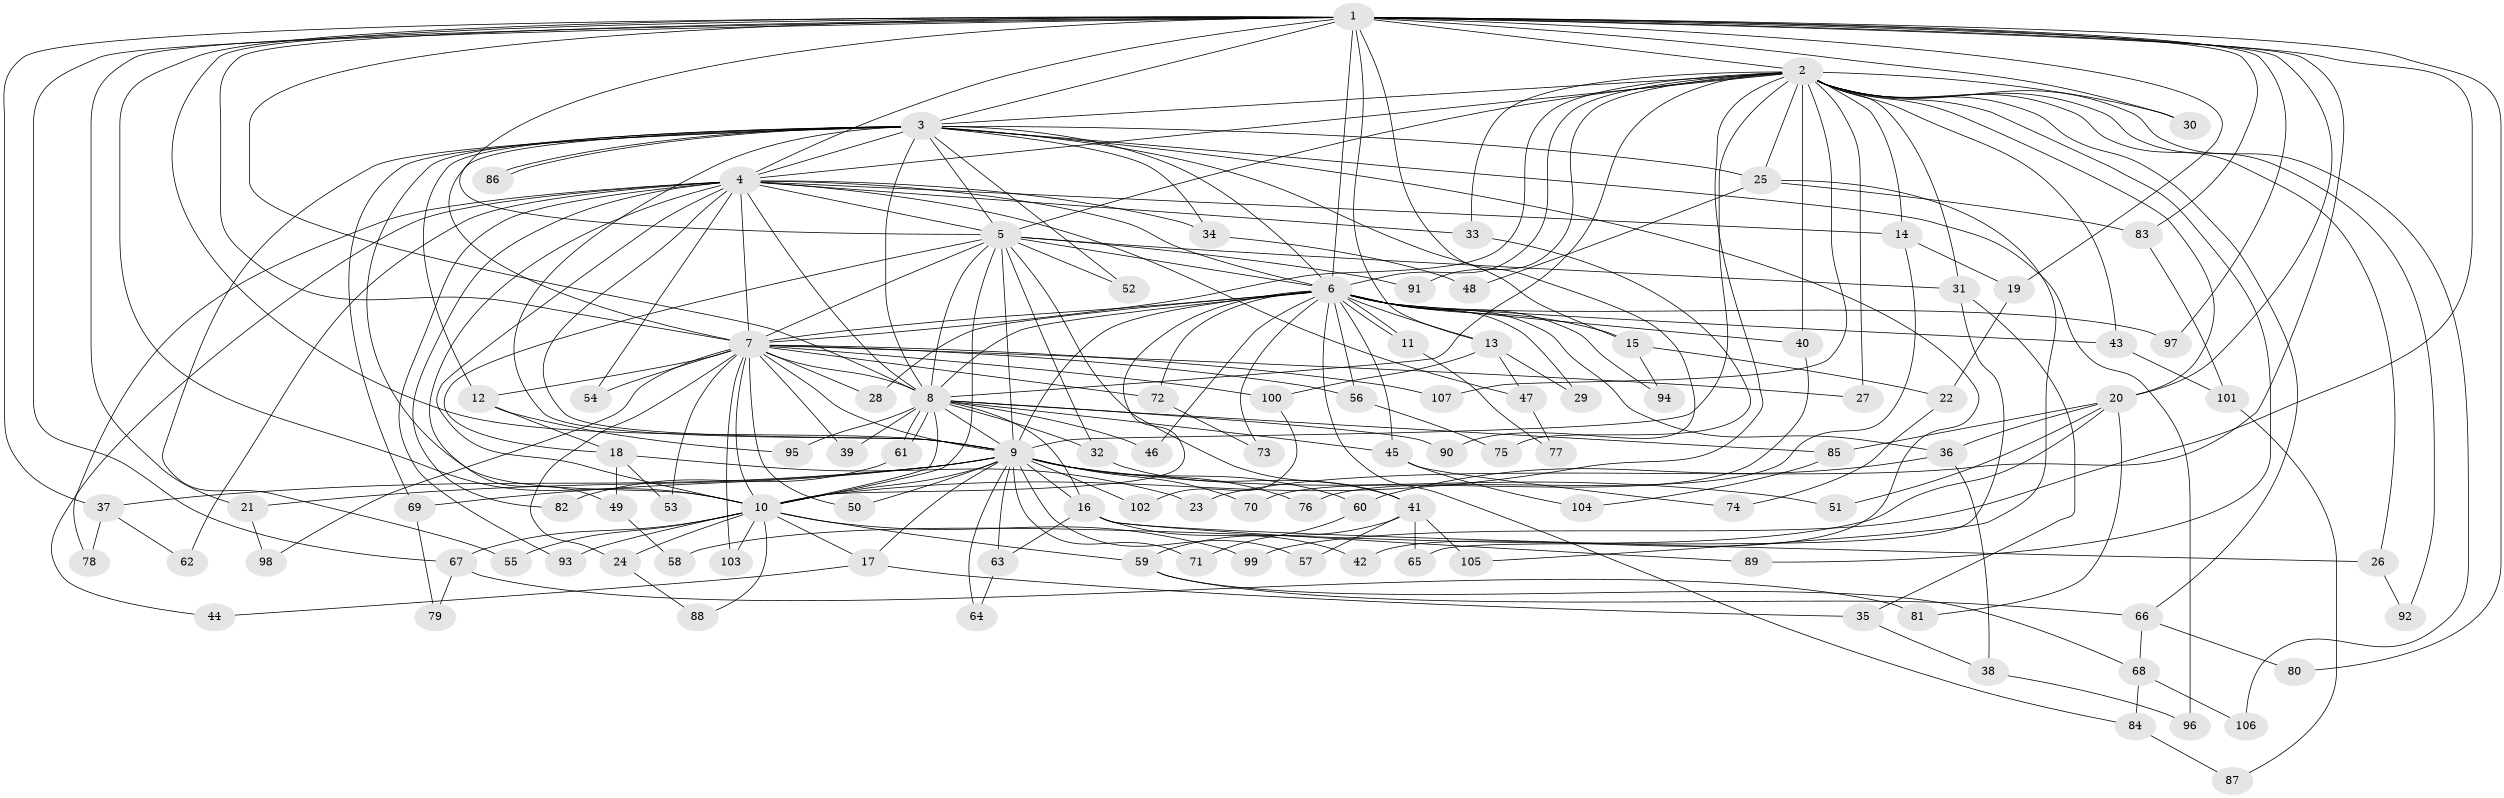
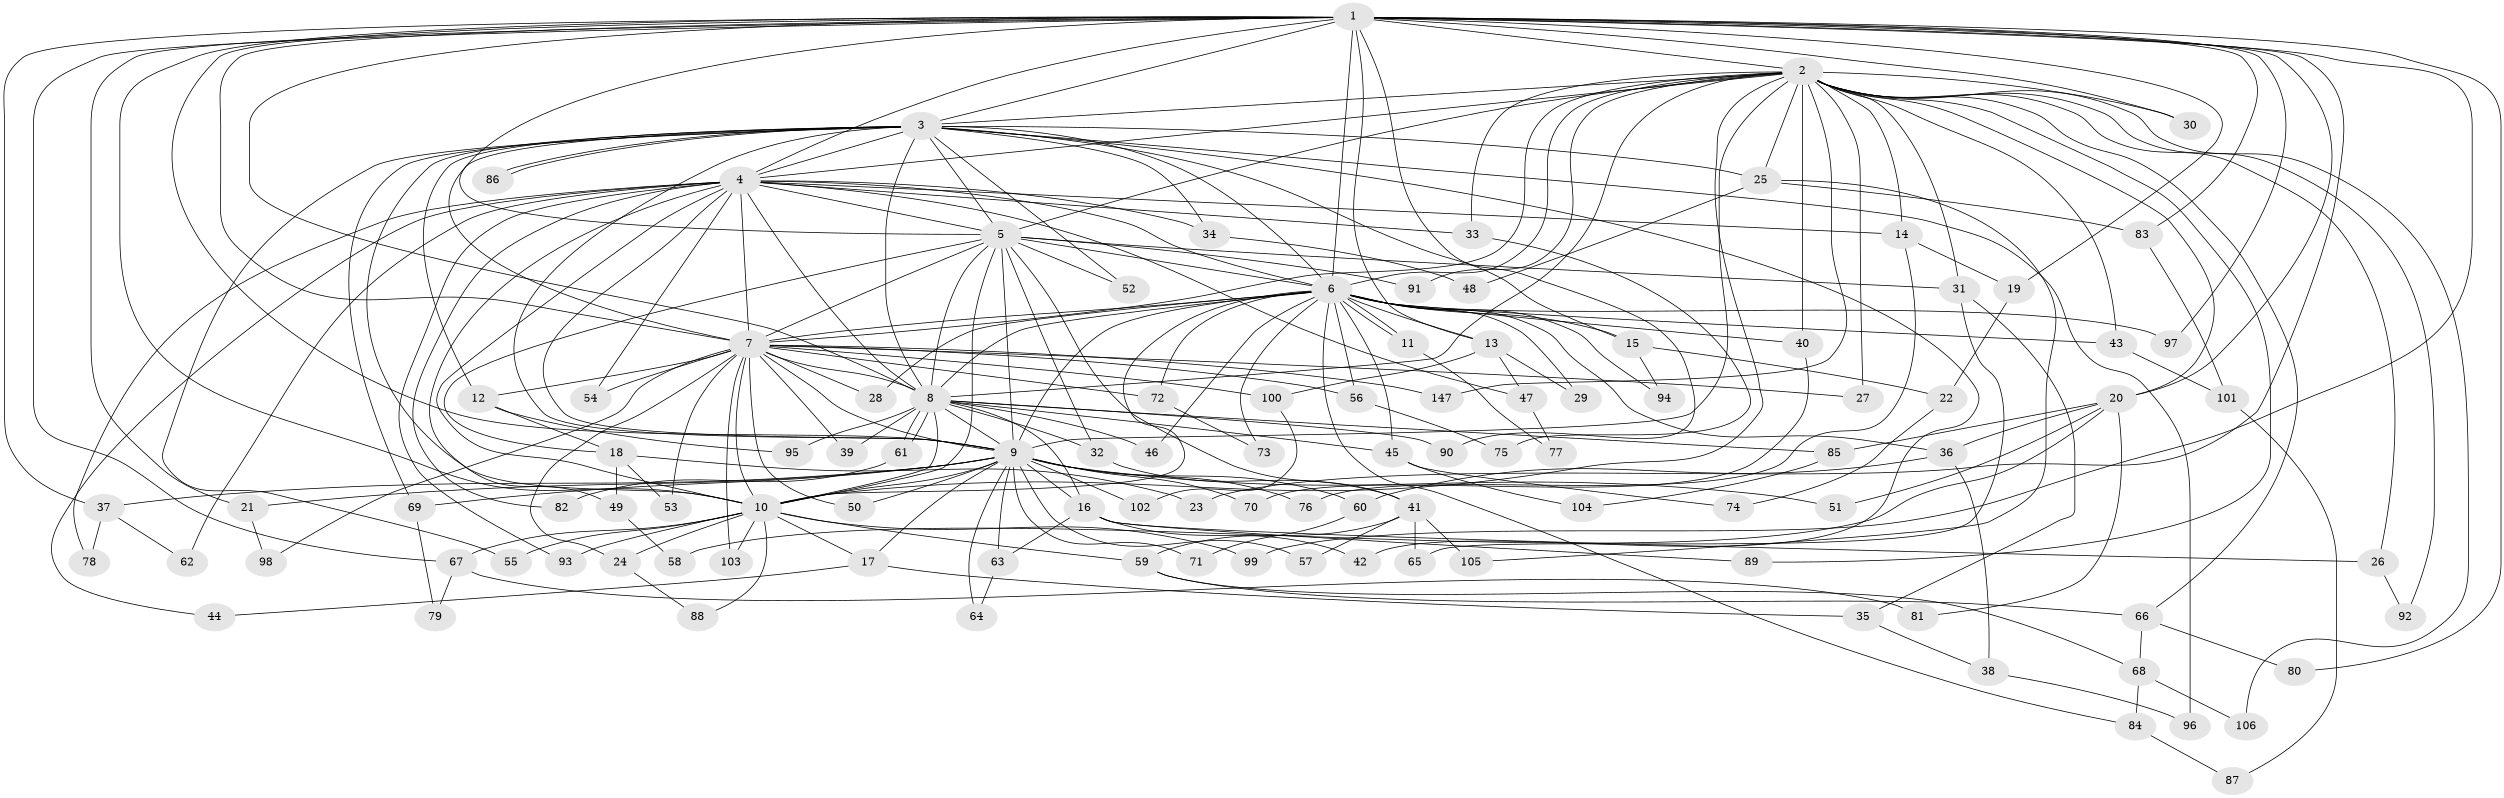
node "107": label "107" -> "147"
